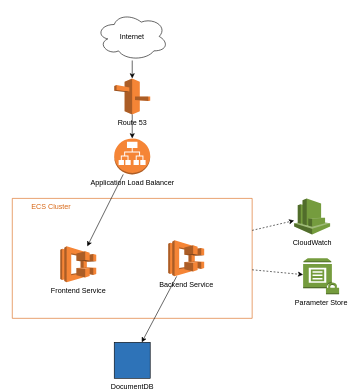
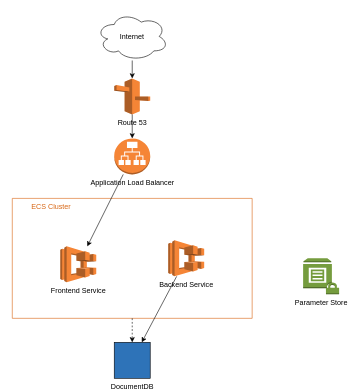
node "CloudWatch": removed
edge "ECS Cluster" -> "CloudWatch": removed
edge "ECS Cluster" -> "Parameter Store": now "ECS Cluster" -> "DocumentDB"
